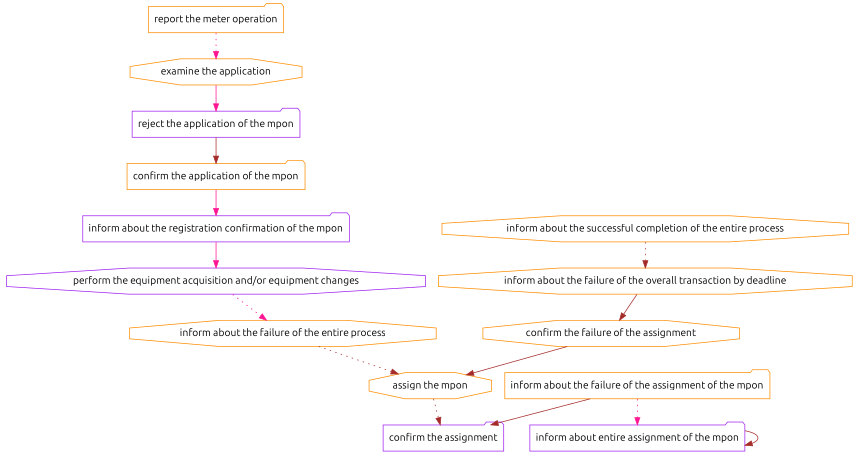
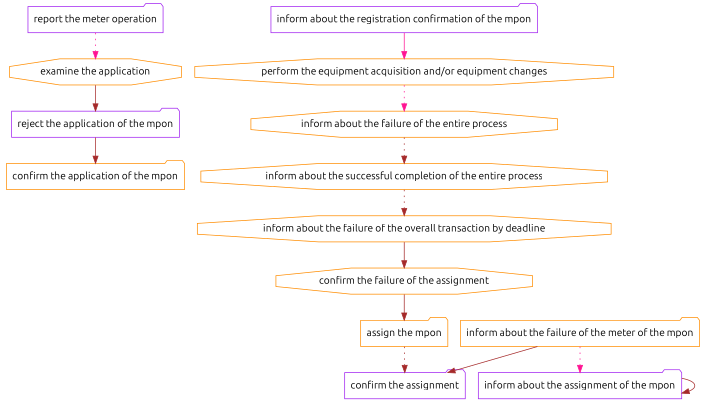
node "report the meter operation": color darkorange -> purple
edge "examine the application" -> "reject the application of the mpon": color deeppink -> brown
edge "confirm the application of the mpon" -> "inform about the registration confirmation of the mpon": removed
node "perform the equipment acquisition and/or equipment changes": color purple -> darkorange
edge "inform about the failure of the entire process" -> "assign the mpon": now "inform about the failure of the entire process" -> "inform about the successful completion of the entire process"
node "assign the mpon": shape octagon -> folder
node "inform about the failure of the assignment of the mpon": label "inform about the failure of the assignment of the mpon" -> "inform about the failure of the meter of the mpon"
node "inform about entire assignment of the mpon": label "inform about entire assignment of the mpon" -> "inform about the assignment of the mpon"
